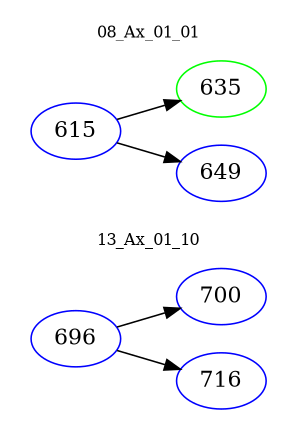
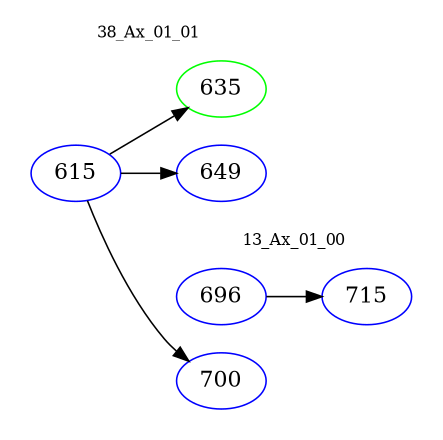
cluster "08_Ax_01_01": label "08_Ax_01_01" -> "38_Ax_01_01"
cluster "13_Ax_01_10": label "13_Ax_01_10" -> "13_Ax_01_00"
edge "696" -> "700": now "615" -> "700"
node "716": label "716" -> "715"
